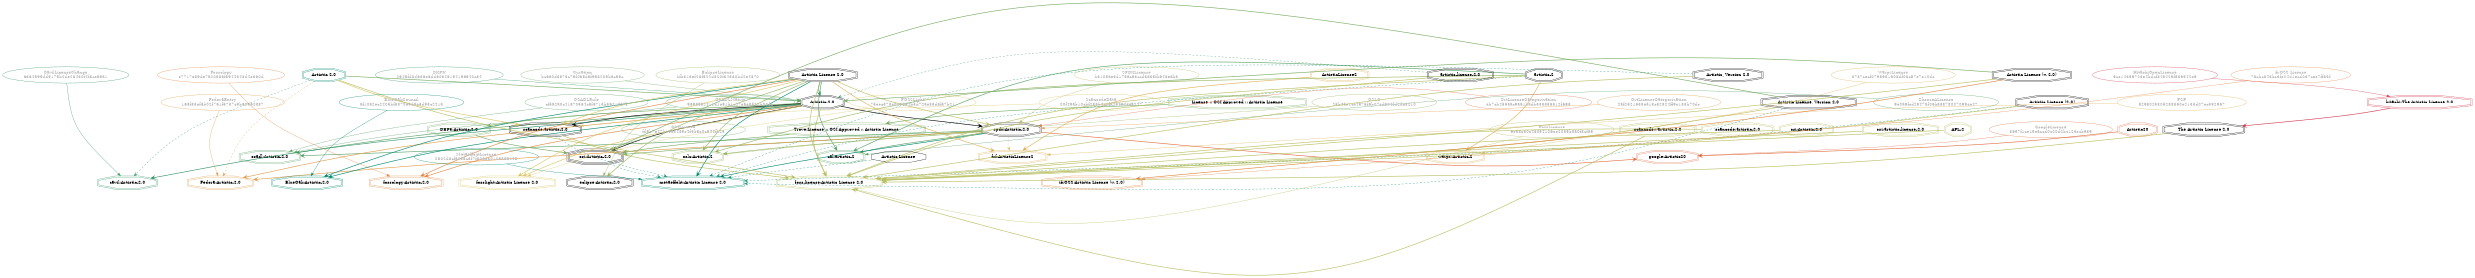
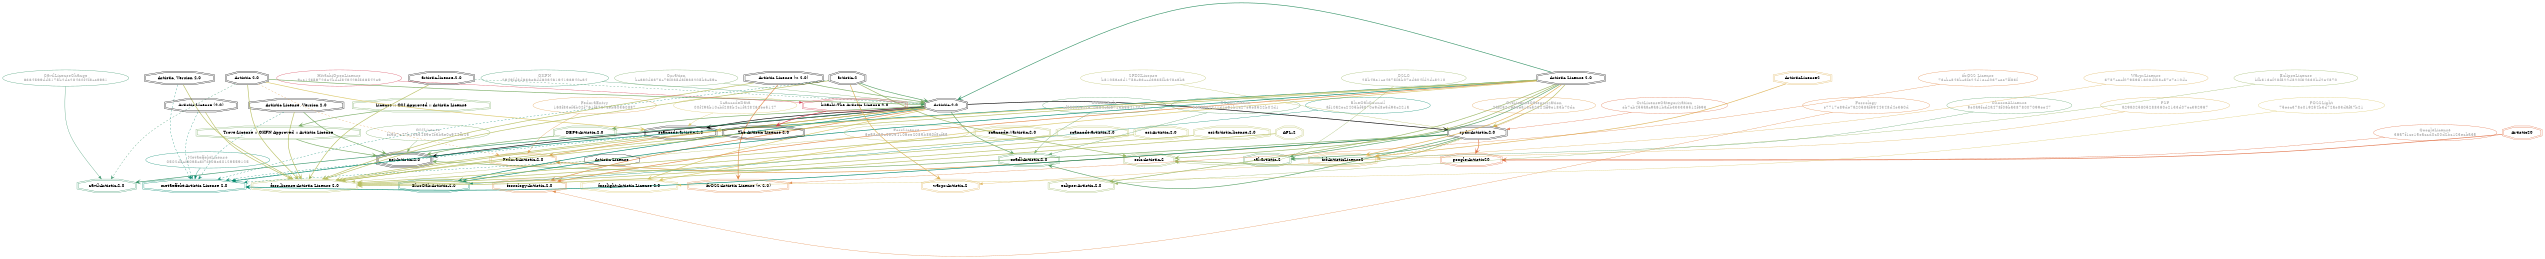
edge "artistic-2" -> "cal:artistic-2": now "artistic-2" -> "Artistic-2.0"
node "Artistic 2.0": color #00876c -> black
node "Trove:License :: OSI Approved :: Artistic License": label "Trove:License :: OSI Approved :: Artistic License" -> "Trove:License :: OKFN Approved :: Artistic License"
node "eclipse:Artistic-2.0": color black -> #98b561
